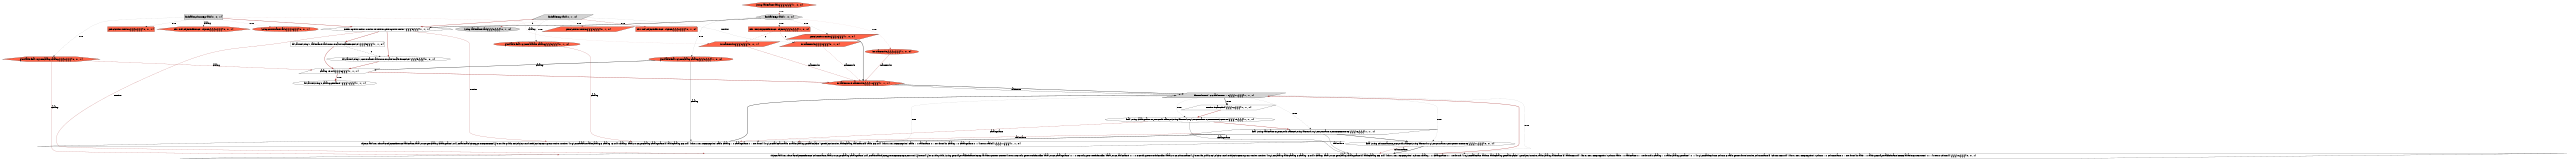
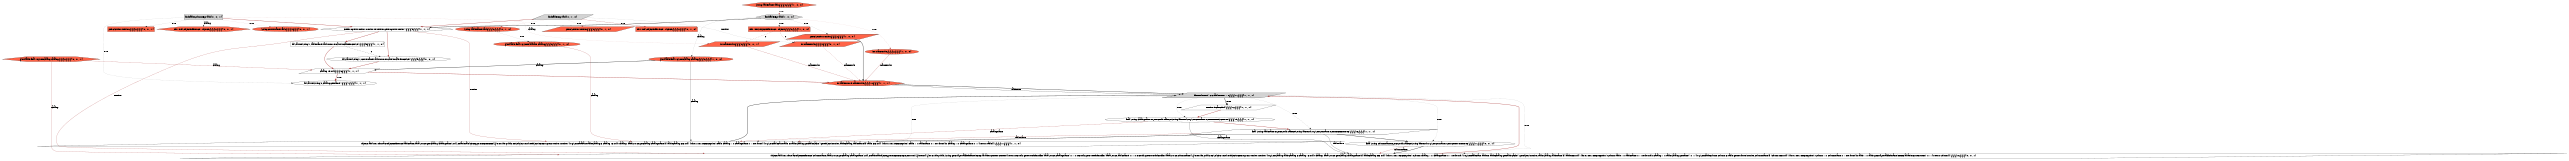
edge "findTableColumnsByMask['0', '0', '1']" -> "@Nullable final MySQLCatalog catalog@@@2@@@['0', '0', '1']": now "findTableColumnsByMask['0', '0', '1']" -> "dbStat.setString(2,catalog.getName())@@@7@@@['1', '1', '1']"
edge "findTablesByMask['0', '1', '0']" -> "String tableNameMask@@@2@@@['0', '1', '0']": label "0" -> "true"
edge "findTablesByMask['0', '1', '0']" -> "@Nullable final MySQLDatabase catalog@@@2@@@['0', '1', '0']": now "String tableNameMask@@@2@@@['0', '1', '0']" -> "@Nullable final MySQLDatabase catalog@@@2@@@['0', '1', '0']"
node "String tableNameMask@@@2@@@['0', '1', '0']": fillcolor lightgray -> tomato
edge "findTablesByMask['1', '0', '0']" -> "@Nullable final MySQLCatalog catalog@@@2@@@['1', '0', '0']": label "true" -> "catalog"
